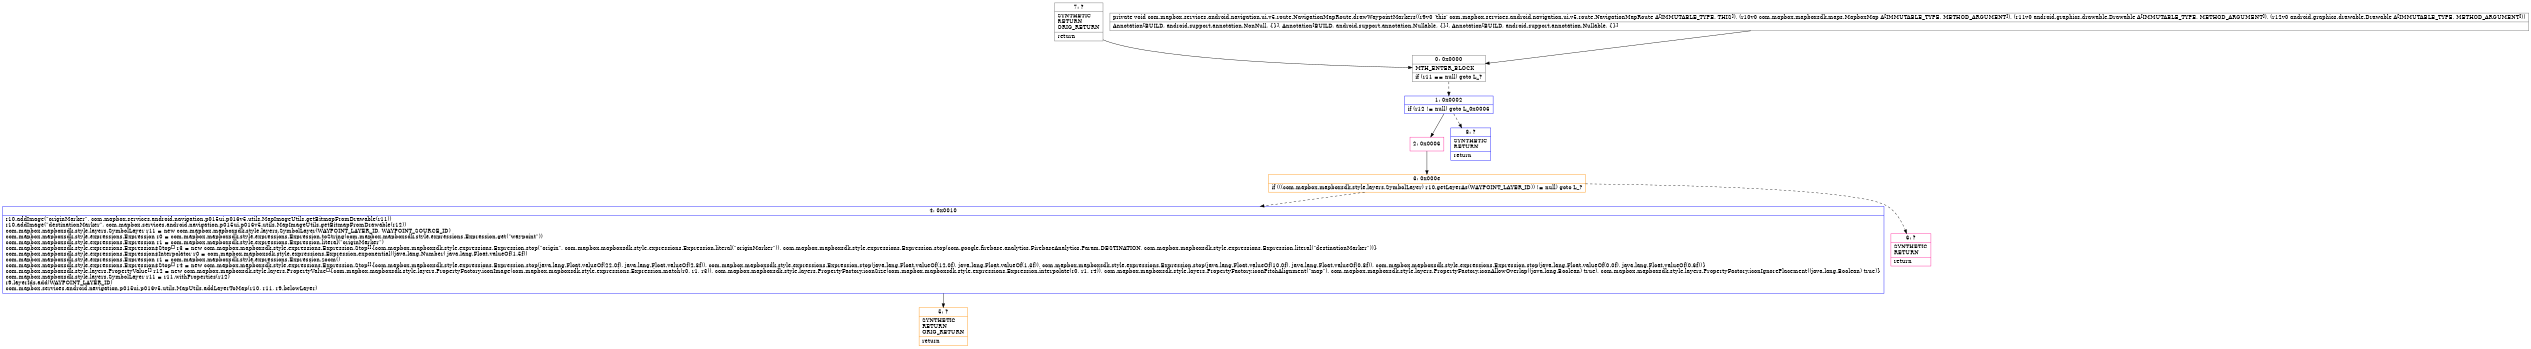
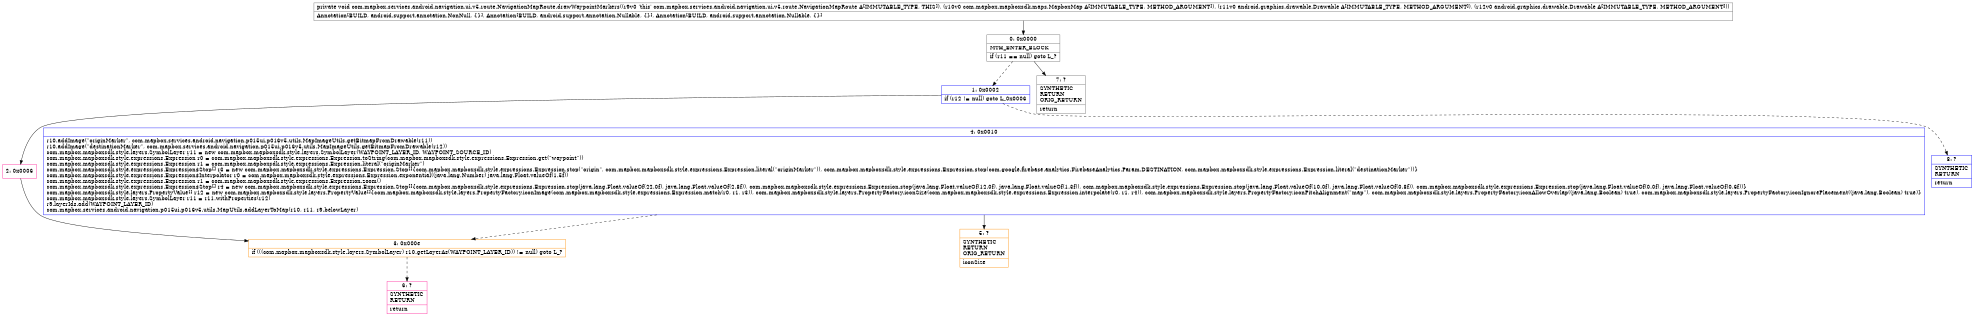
edge "7: ?" -> "0: 0x0000": reversed
edge "3: 0x000e" -> "4: 0x0010": reversed
node "5: ?": text "return" -> "iconSize"
